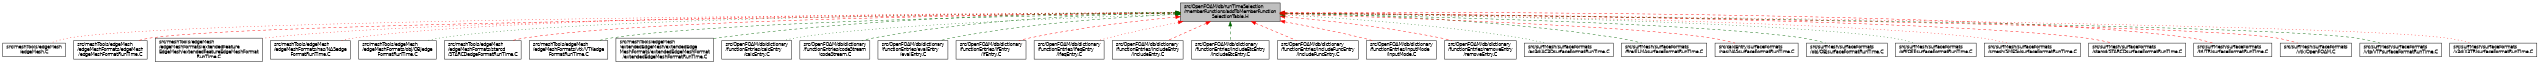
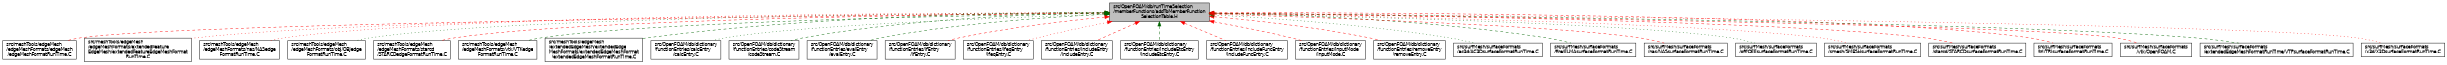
node "src/meshTools/edgeMesh /edgeMesh.C": removed
node "src/calcEntry/surfaceFormats /nas/NASsurfaceFormatRunTime.C": label "src/calcEntry/surfaceFormats /nas/NASsurfaceFormatRunTime.C" -> "src/surfMesh/surfaceFormats /nas/NASsurfaceFormatRunTime.C"
node "src/surfMesh/surfaceFormats /obj/OBJsurfaceFormatRunTime.C": removed
node "src/surfMesh/surfaceFormats /vtp/VTPsurfaceFormatRunTime.C": label "src/surfMesh/surfaceFormats /vtp/VTPsurfaceFormatRunTime.C" -> "src/surfMesh/surfaceFormats /extendedEdgeMeshFormatRunTime/VTPsurfaceFormatRunTime.C"
node "src/surfMesh/surfaceFormats /x3d/X3TRIsurfaceFormatRunTime.C": label "src/surfMesh/surfaceFormats /x3d/X3TRIsurfaceFormatRunTime.C" -> "src/surfMesh/surfaceFormats /x3d/X3DsurfaceFormatRunTime.C"
